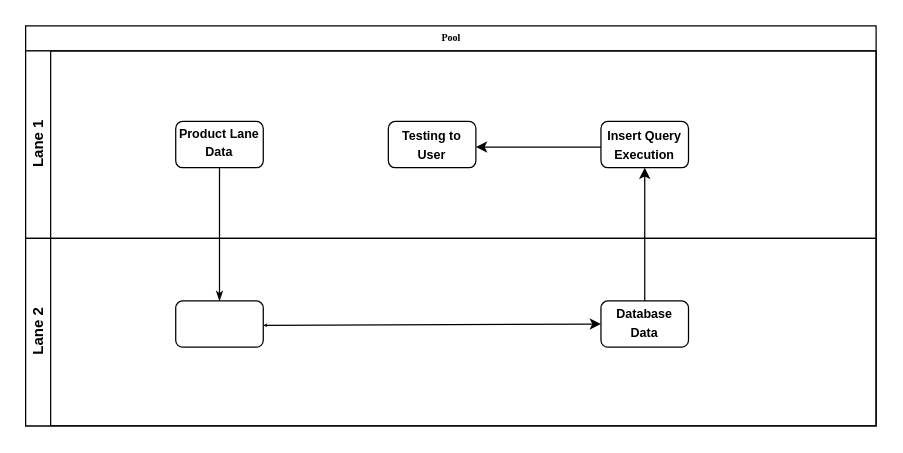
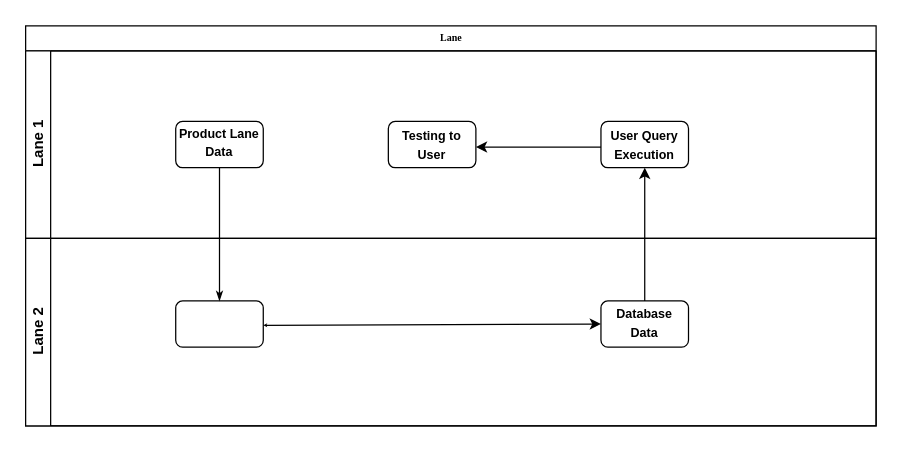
node "Pool": label "Pool" -> "Lane"
node "Insert Query Execution": label "Insert Query Execution" -> "User Query Execution"
